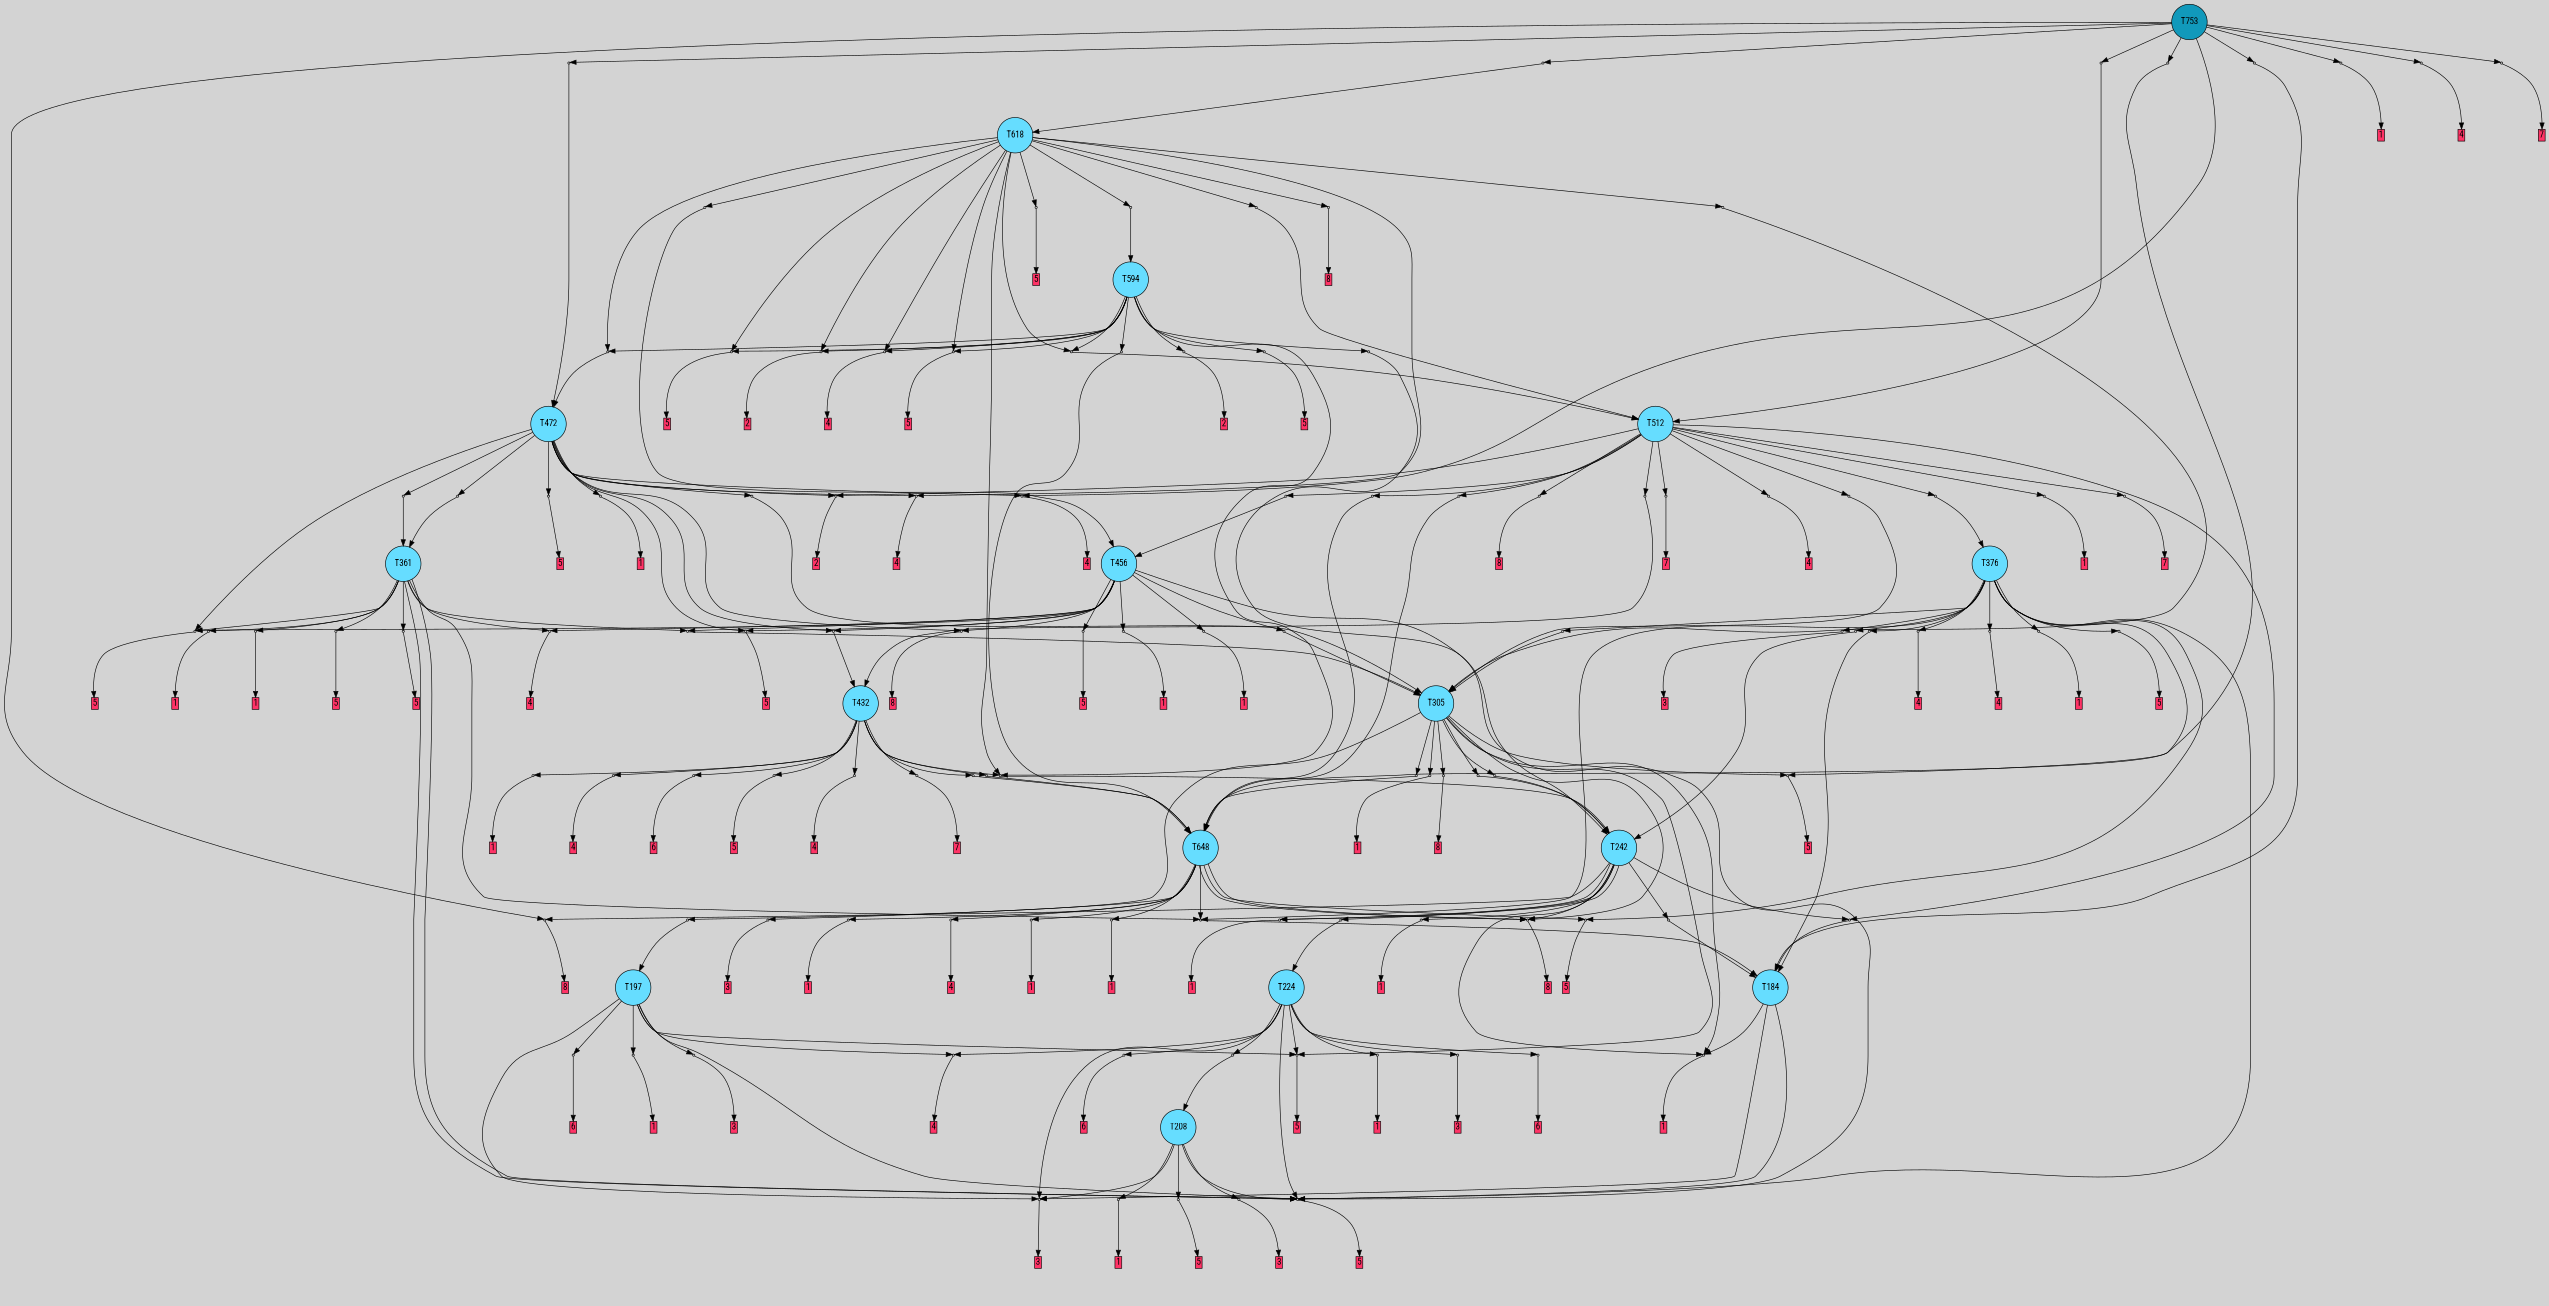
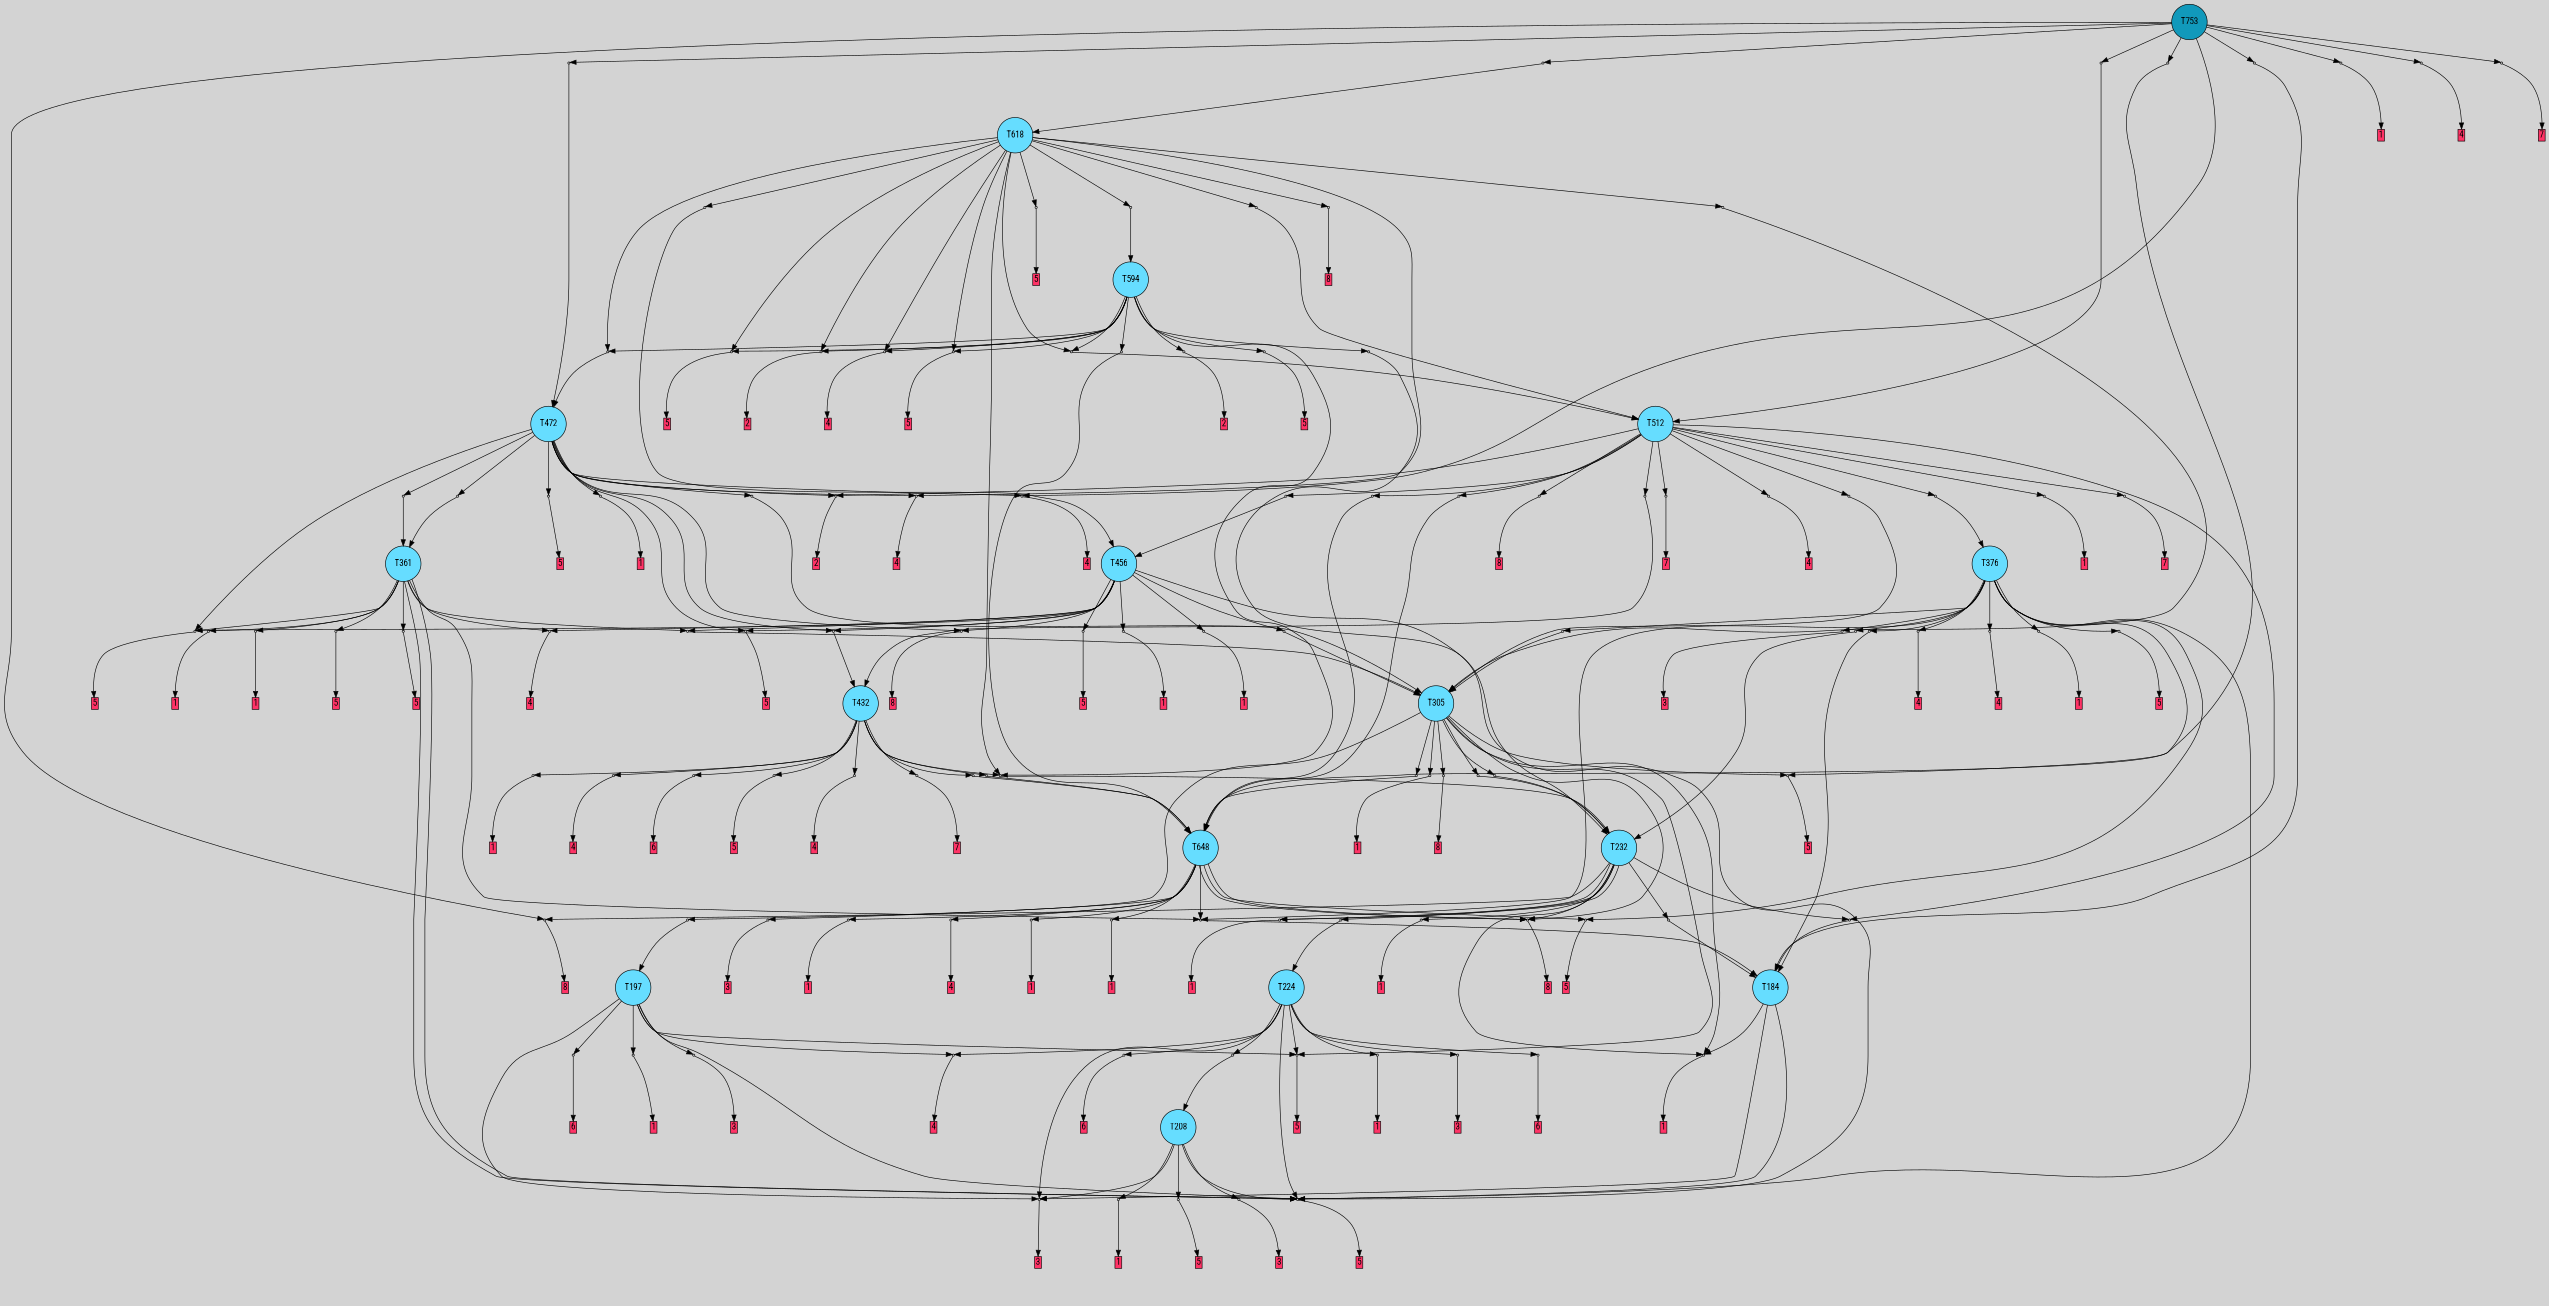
node "T242": label "T242" -> "T232"
